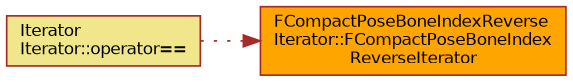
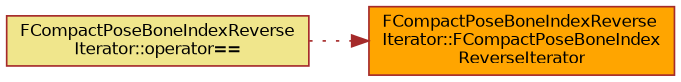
node "Iterator Iterator::operator==": label "Iterator Iterator::operator==" -> "FCompactPoseBoneIndexReverse Iterator::operator=="
